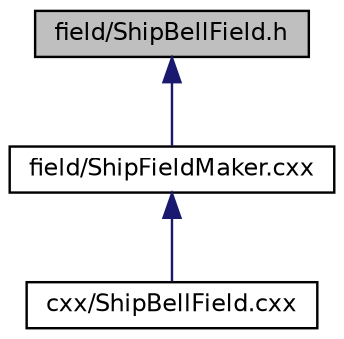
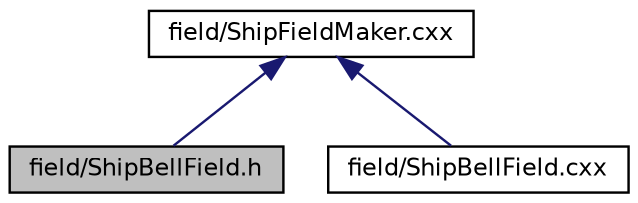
edge "field/ShipFieldMaker.cxx" -> "field/ShipBellField.h": reversed
node "cxx/ShipBellField.cxx": label "cxx/ShipBellField.cxx" -> "field/ShipBellField.cxx"
